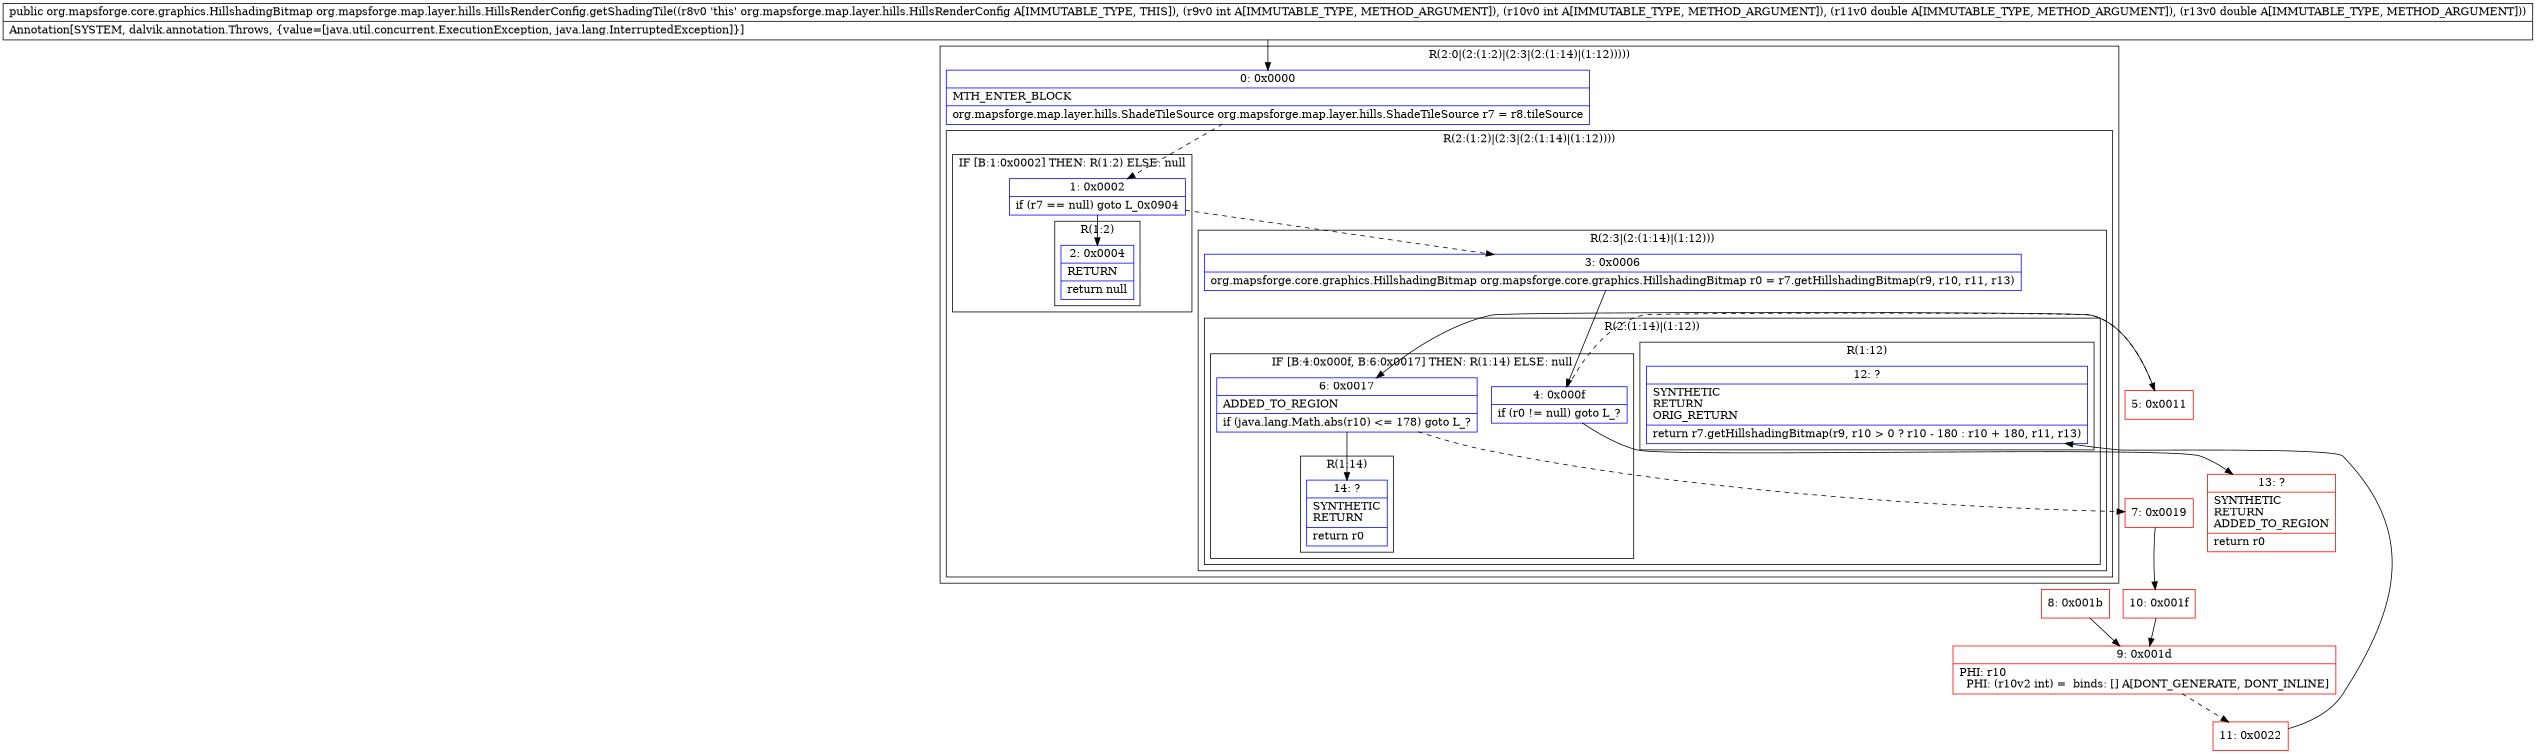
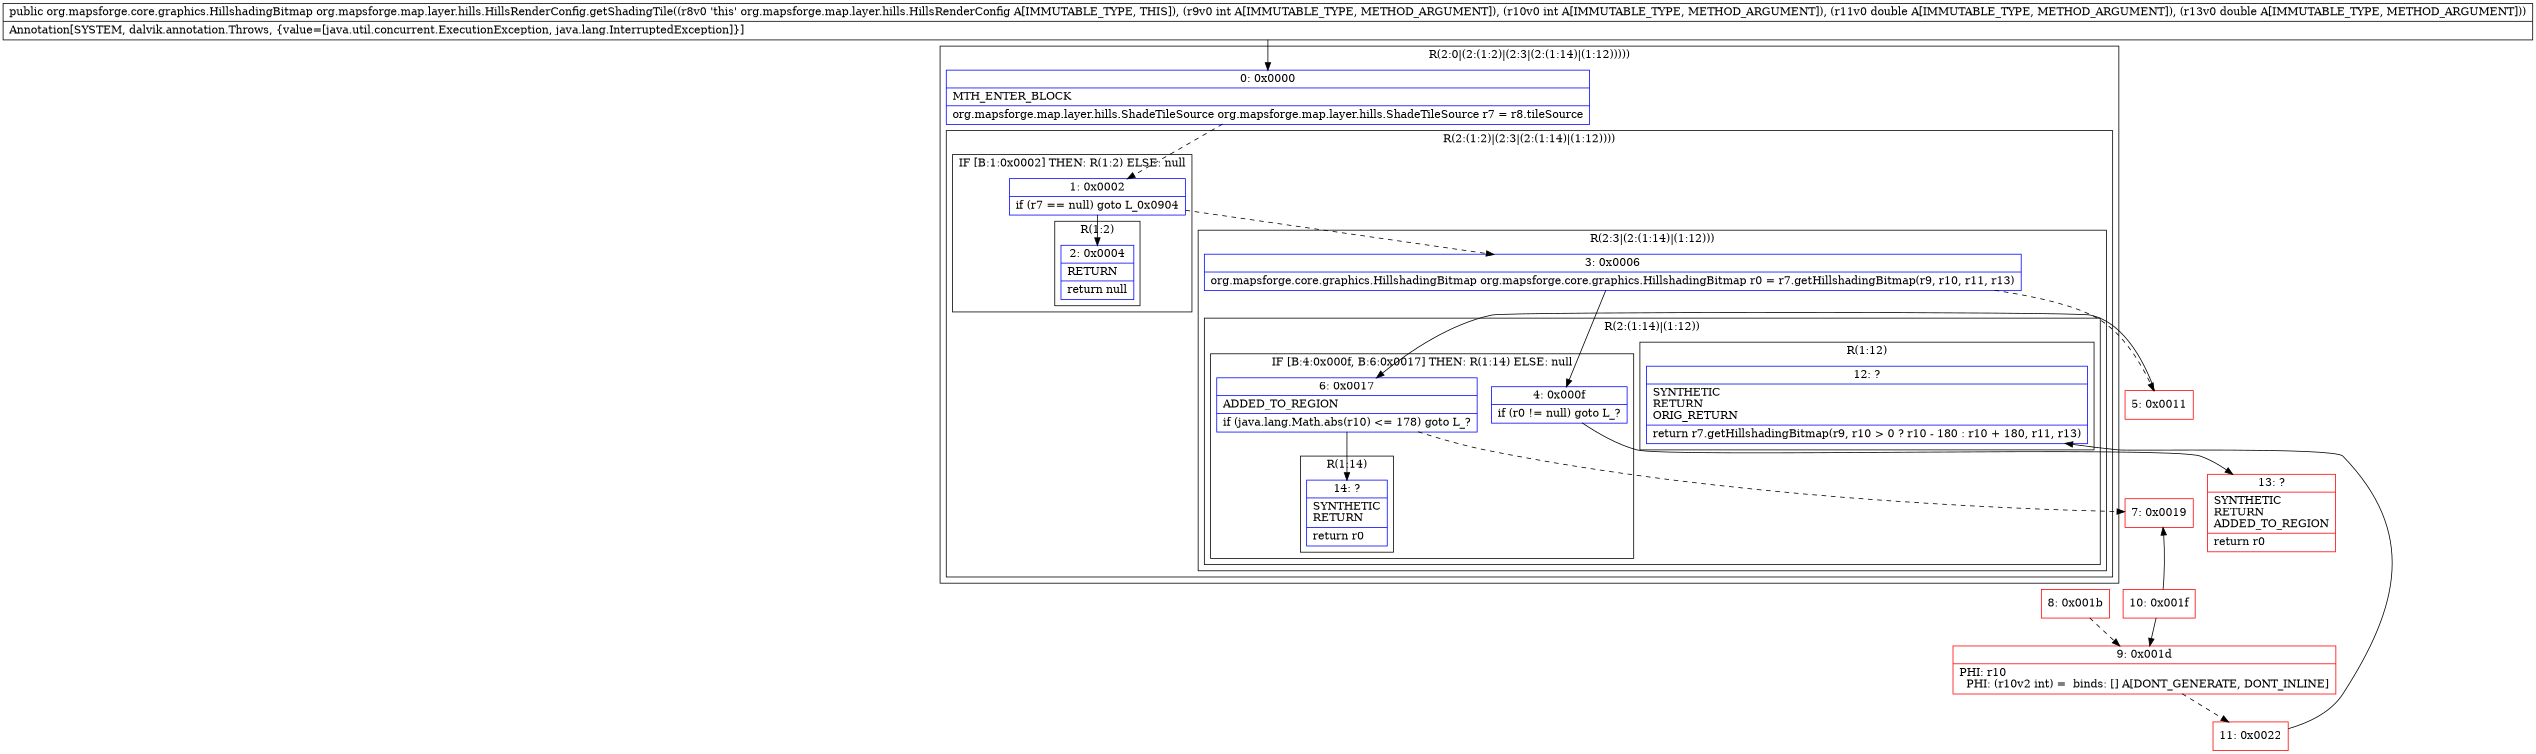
edge "4: 0x000f" -> "5: 0x0011": now "3: 0x0006" -> "5: 0x0011"
edge "7: 0x0019" -> "10: 0x001f": reversed
edge "8: 0x001b" -> "9: 0x001d": style solid -> dashed
